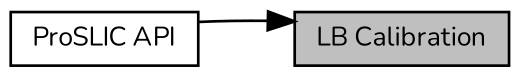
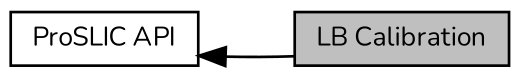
edge "ProSLIC API" -> "LB Calibration": reversed
